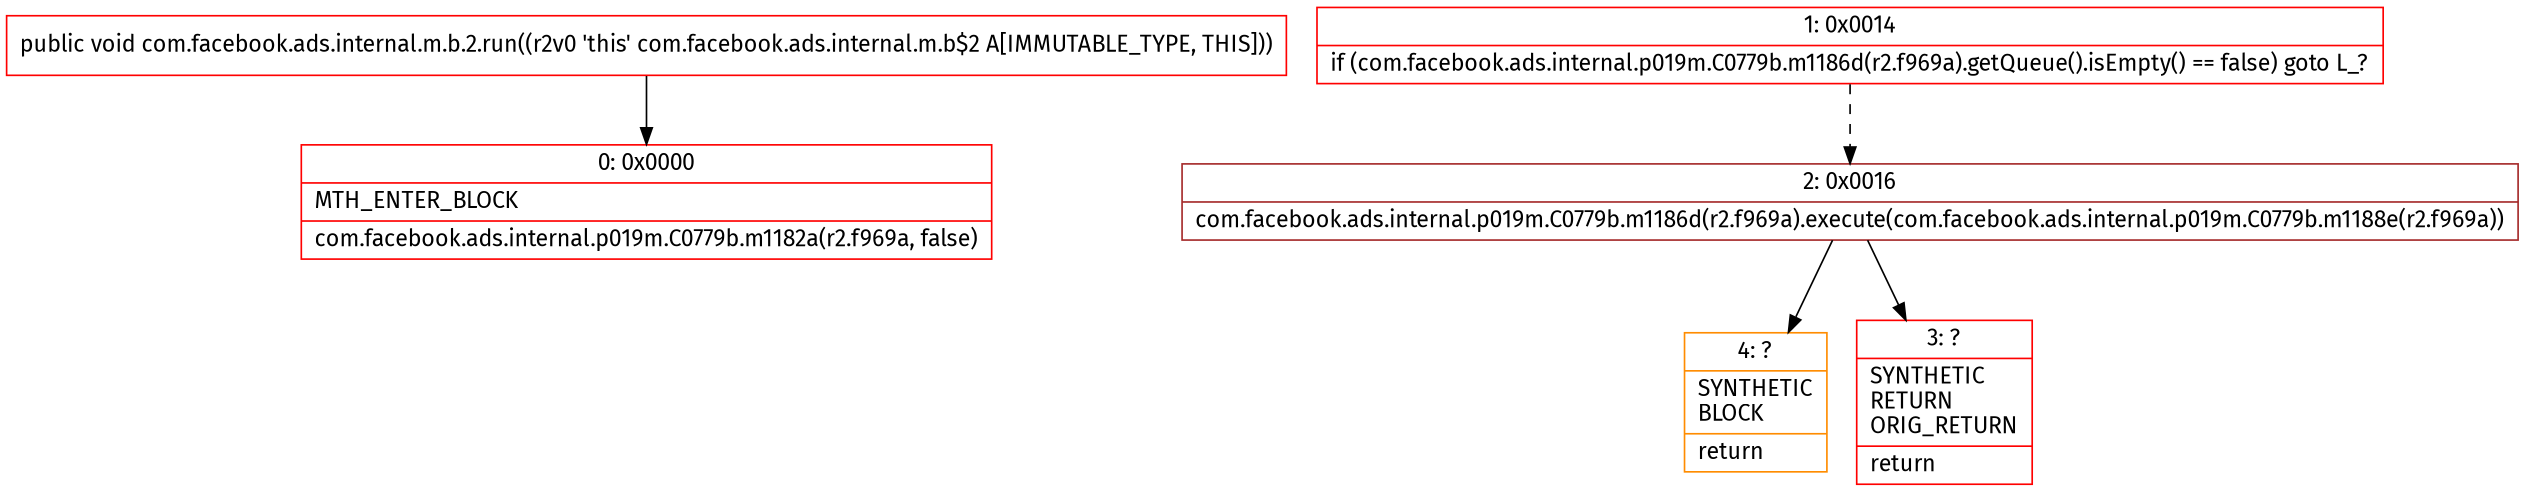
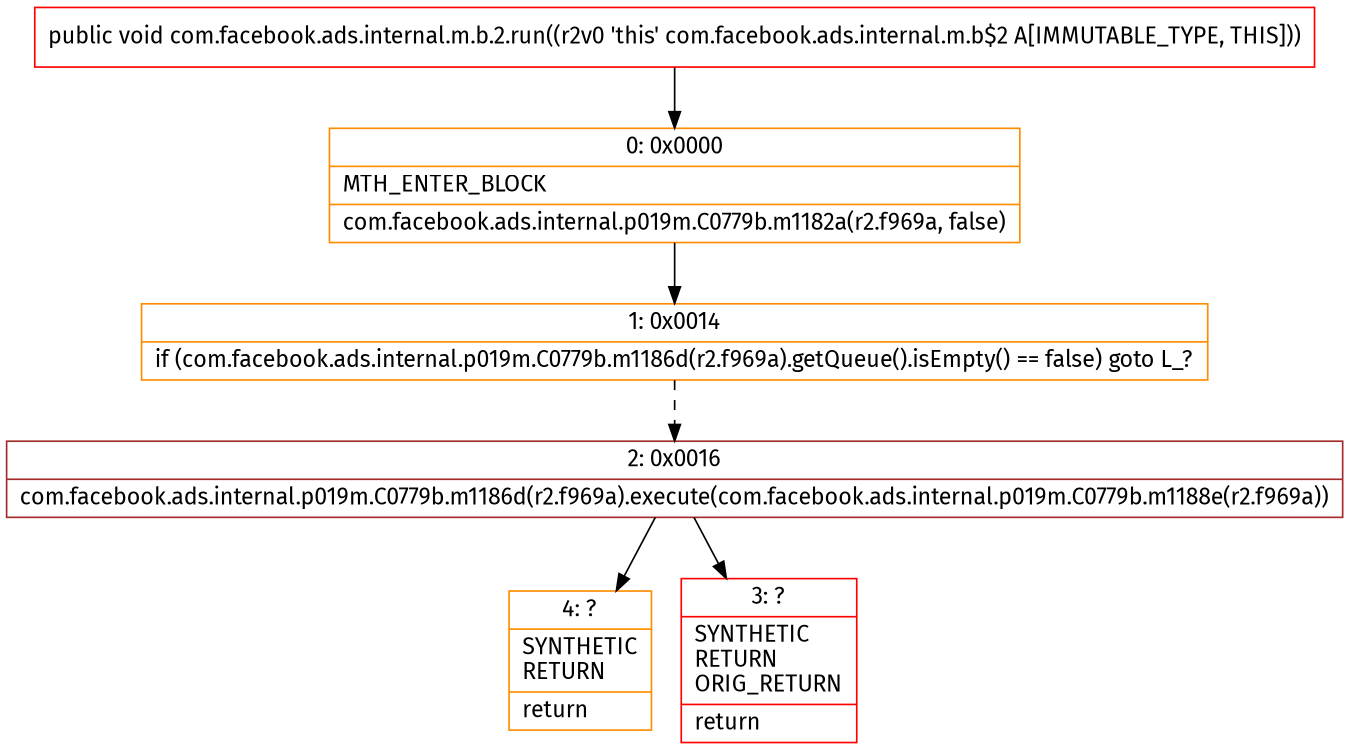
node "1: 0x0014": color red -> darkorange
node "0: 0x0000": color red -> darkorange
edge "0: 0x0000" -> "1: 0x0014": added
node "4: ?": text "BLOCK" -> "RETURN"
